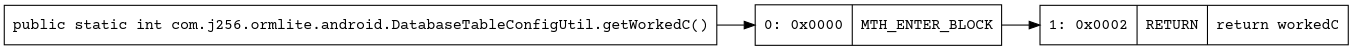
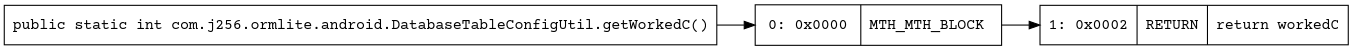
node "0: 0x0000": text "MTH_ENTER_BLOCK" -> "MTH_MTH_BLOCK"
